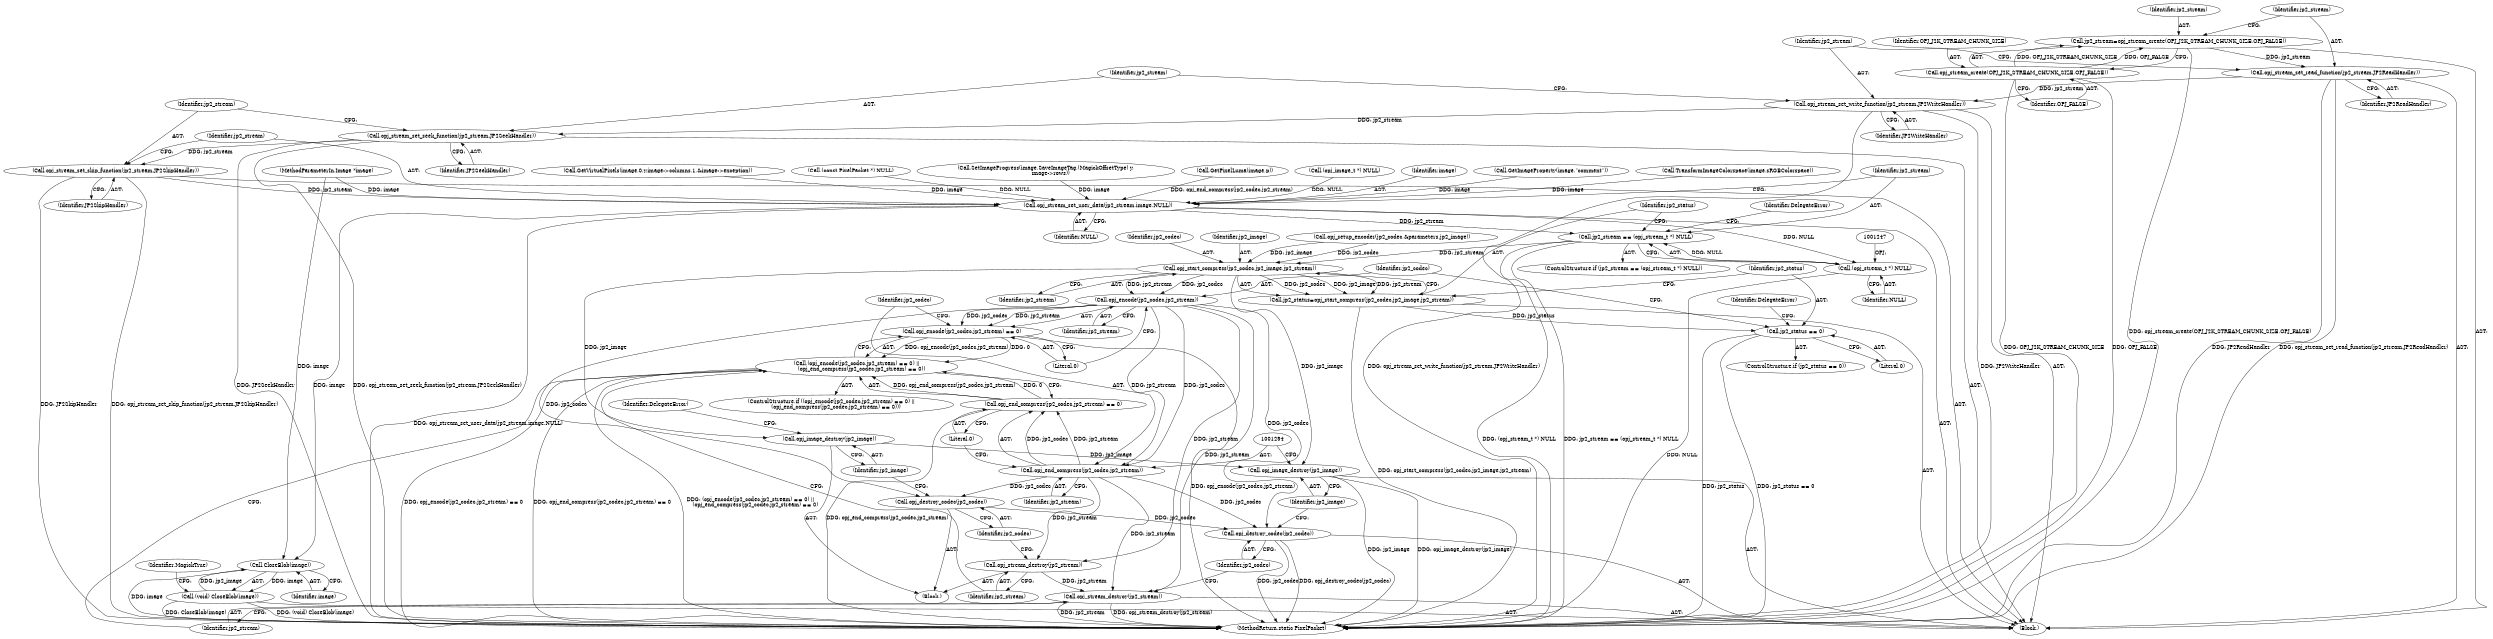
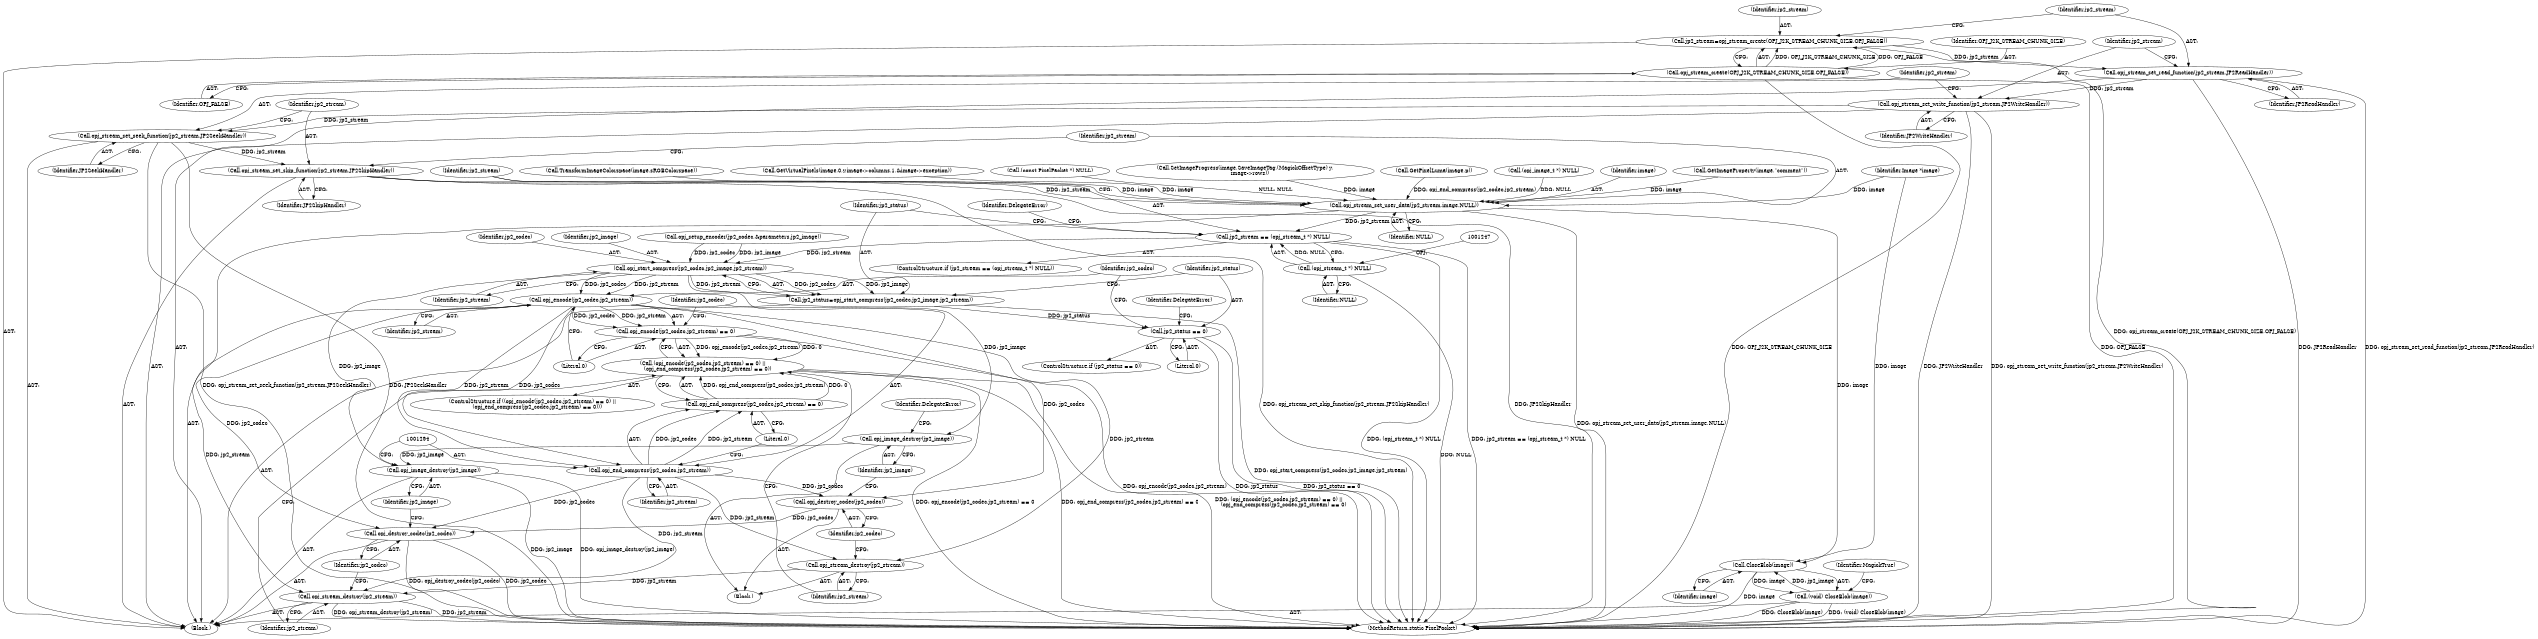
node "(MethodParameterIn,Image *image)": label "(MethodParameterIn,Image *image)" -> "(Identifier,Image *image)"
edge "(Call,(const PixelPacket *) NULL)" -> "(Call,opj_stream_set_user_data(jp2_stream,image,NULL))": label "DDG: NULL" -> "NULL: NULL"
edge "(Call,opj_stream_set_user_data(jp2_stream,image,NULL))" -> "(Call,(opj_stream_t *) NULL)": removed, label "DDG: NULL"
edge "(Call,opj_end_compress(jp2_codec,jp2_stream) == 0)" -> "(MethodReturn,static PixelPacket)": removed, label "DDG: opj_end_compress(jp2_codec,jp2_stream)"
